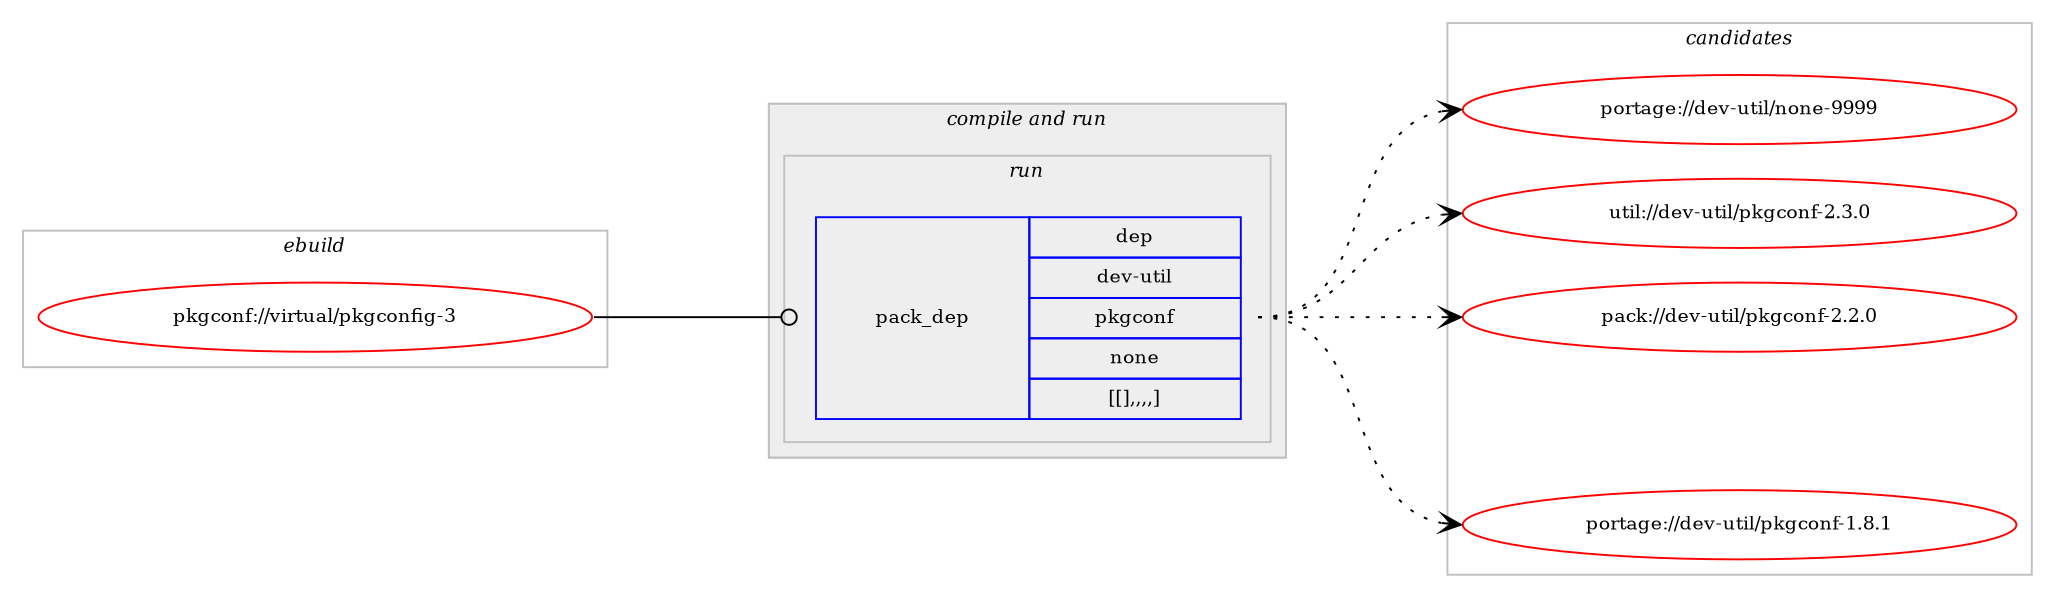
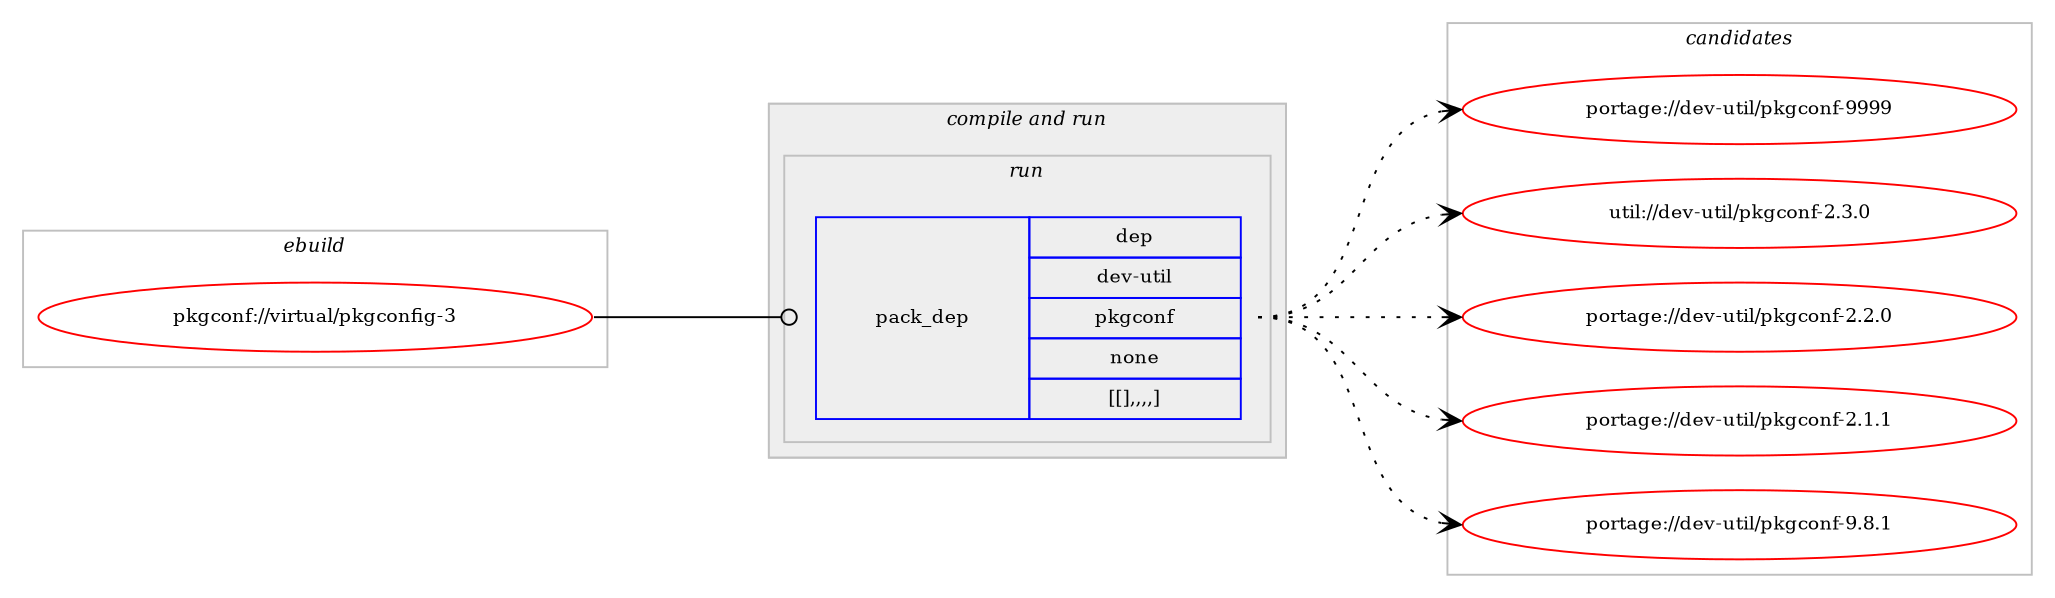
node "portage://dev-util/none-9999": label "portage://dev-util/none-9999" -> "portage://dev-util/pkgconf-9999"
node "pack://dev-util/pkgconf-2.2.0": label "pack://dev-util/pkgconf-2.2.0" -> "portage://dev-util/pkgconf-2.2.0"
node "portage://dev-util/pkgconf-2.1.1": added
node "portage://dev-util/pkgconf-1.8.1": label "portage://dev-util/pkgconf-1.8.1" -> "portage://dev-util/pkgconf-9.8.1"
